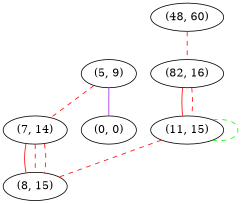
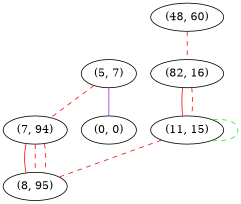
node "(5, 9)": label "(5, 9)" -> "(5, 7)"
node "(7, 14)": label "(7, 14)" -> "(7, 94)"
node "(8, 15)": label "(8, 15)" -> "(8, 95)"
